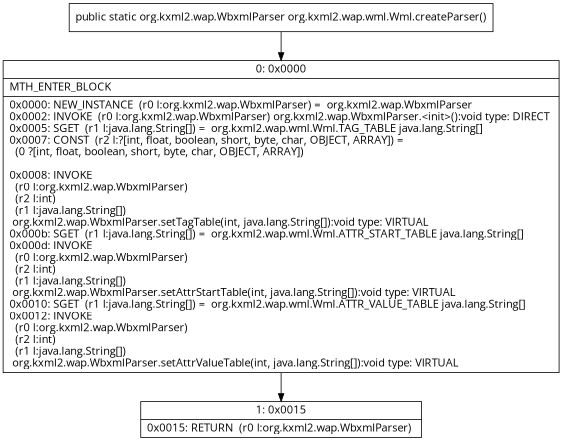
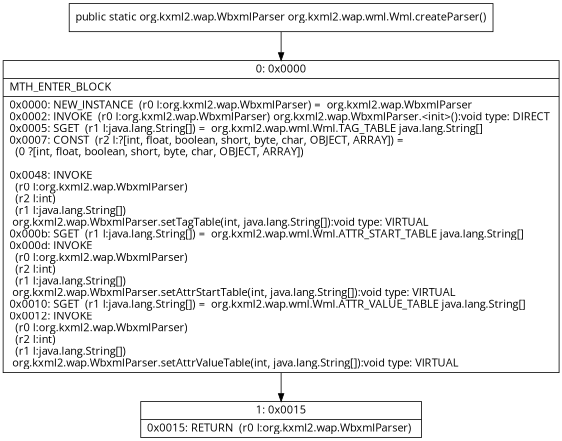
node "0: 0x0000": text "0x0008: INVOKE" -> "0x0048: INVOKE"
